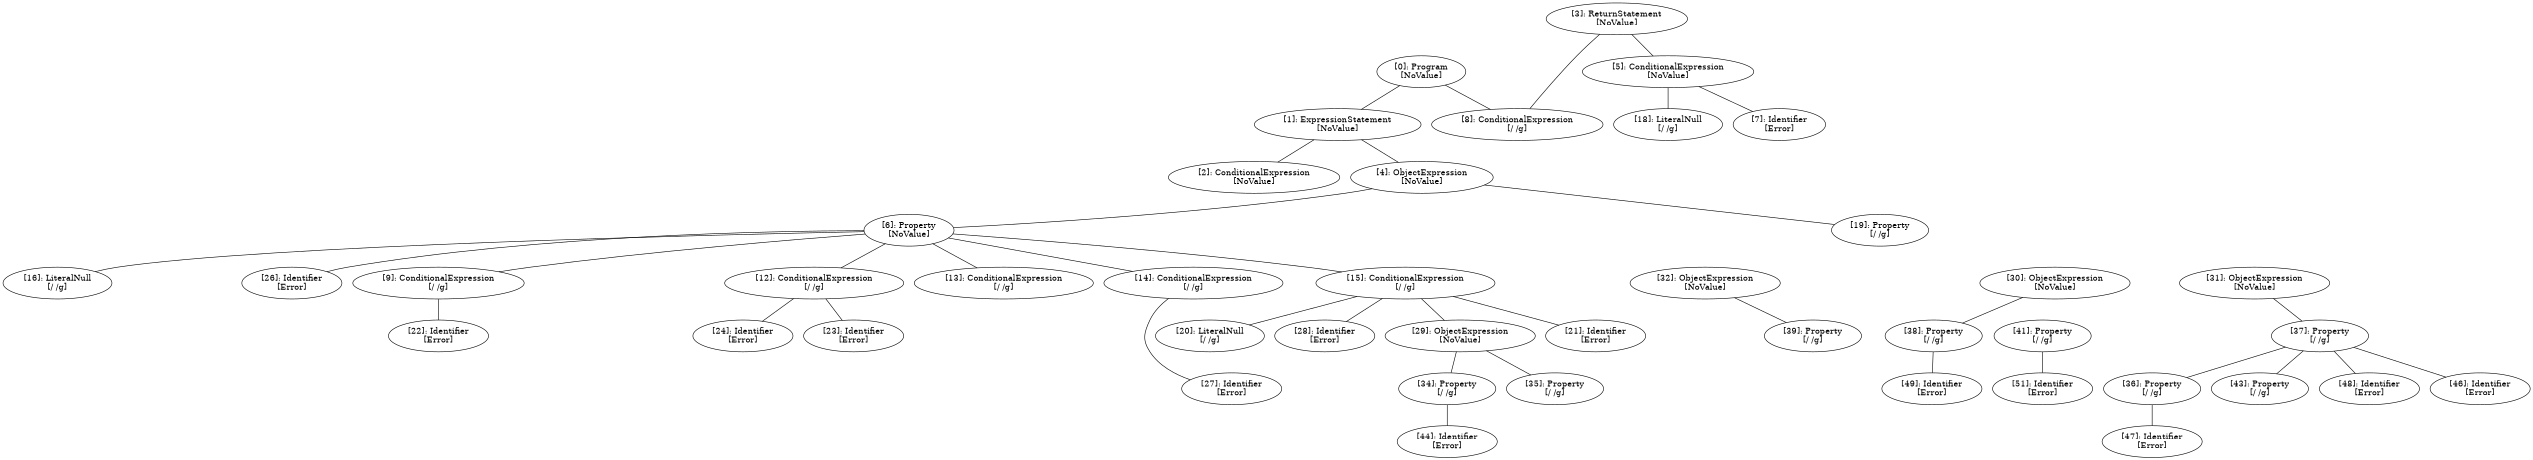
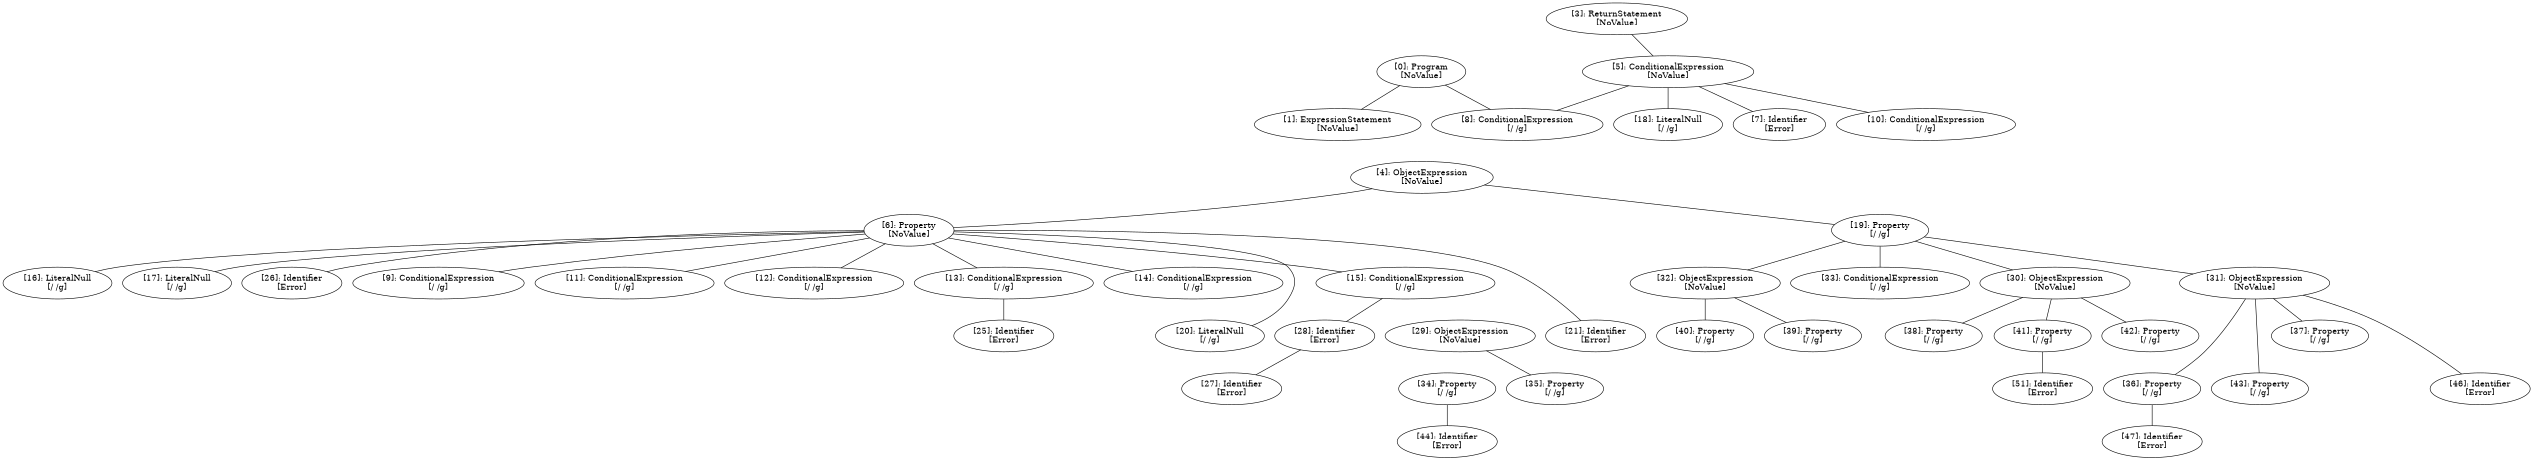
edge "[3]: ReturnStatement [NoValue]" -- "[8]: ConditionalExpression [/ /g]": now "[5]: ConditionalExpression [NoValue]" -- "[8]: ConditionalExpression [/ /g]"
node "[10]: ConditionalExpression [/ /g]": added
edge "[1]: ExpressionStatement [NoValue]" -- "[4]: ObjectExpression [NoValue]": removed
node "[2]: ConditionalExpression [NoValue]": removed
edge "[19]: Property [/ /g]" -- "[31]: ObjectExpression [NoValue]": added
edge "[19]: Property [/ /g]" -- "[32]: ObjectExpression [NoValue]": added
edge "[19]: Property [/ /g]" -- "[30]: ObjectExpression [NoValue]": added
node "[17]: LiteralNull [/ /g]": added
node "[11]: ConditionalExpression [/ /g]": added
node "[33]: ConditionalExpression [/ /g]": added
edge "[30]: ObjectExpression [NoValue]" -- "[41]: Property [/ /g]": added
edge "[15]: ConditionalExpression [/ /g]" -- "[29]: ObjectExpression [NoValue]": removed
edge "[15]: ConditionalExpression [/ /g]" -- "[20]: LiteralNull [/ /g]": now "[6]: Property [NoValue]" -- "[20]: LiteralNull [/ /g]"
edge "[15]: ConditionalExpression [/ /g]" -- "[21]: Identifier [Error]": now "[6]: Property [NoValue]" -- "[21]: Identifier [Error]"
node "[22]: Identifier [Error]": removed
node "[24]: Identifier [Error]": removed
node "[23]: Identifier [Error]": removed
node "[25]: Identifier [Error]": added
node "[40]: Property [/ /g]": added
node "[42]: Property [/ /g]": added
edge "[14]: ConditionalExpression [/ /g]" -- "[27]: Identifier [Error]": now "[28]: Identifier [Error]" -- "[27]: Identifier [Error]"
edge "[29]: ObjectExpression [NoValue]" -- "[34]: Property [/ /g]": removed
edge "[37]: Property [/ /g]" -- "[36]: Property [/ /g]": now "[31]: ObjectExpression [NoValue]" -- "[36]: Property [/ /g]"
edge "[37]: Property [/ /g]" -- "[43]: Property [/ /g]": now "[31]: ObjectExpression [NoValue]" -- "[43]: Property [/ /g]"
edge "[37]: Property [/ /g]" -- "[46]: Identifier [Error]": now "[31]: ObjectExpression [NoValue]" -- "[46]: Identifier [Error]"
node "[49]: Identifier [Error]": removed
node "[48]: Identifier [Error]": removed
